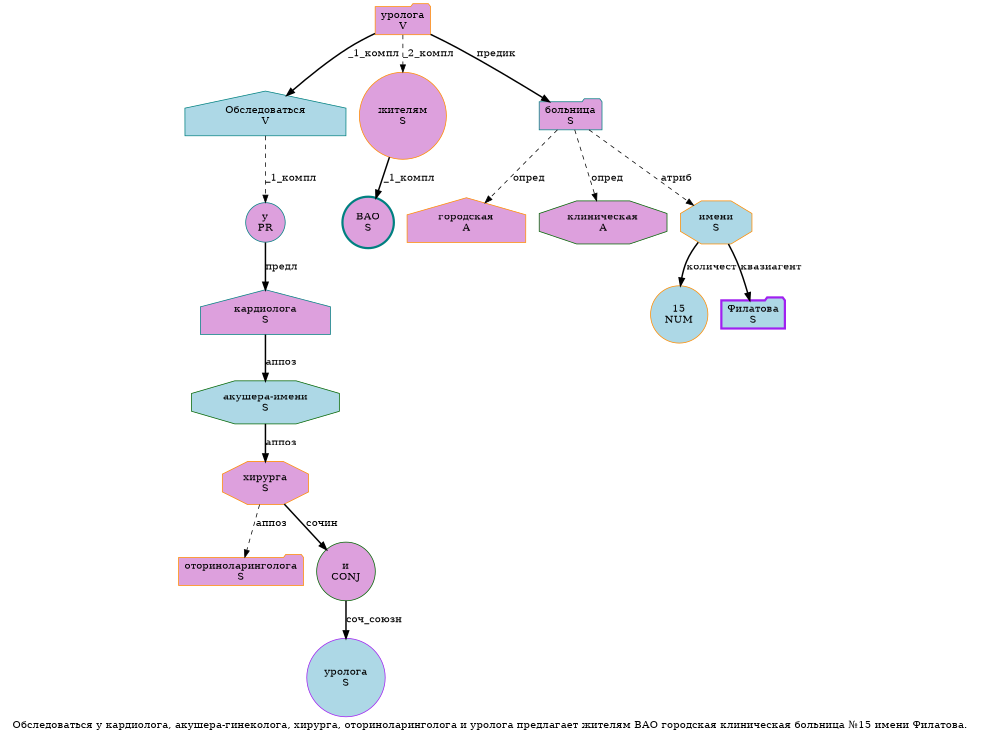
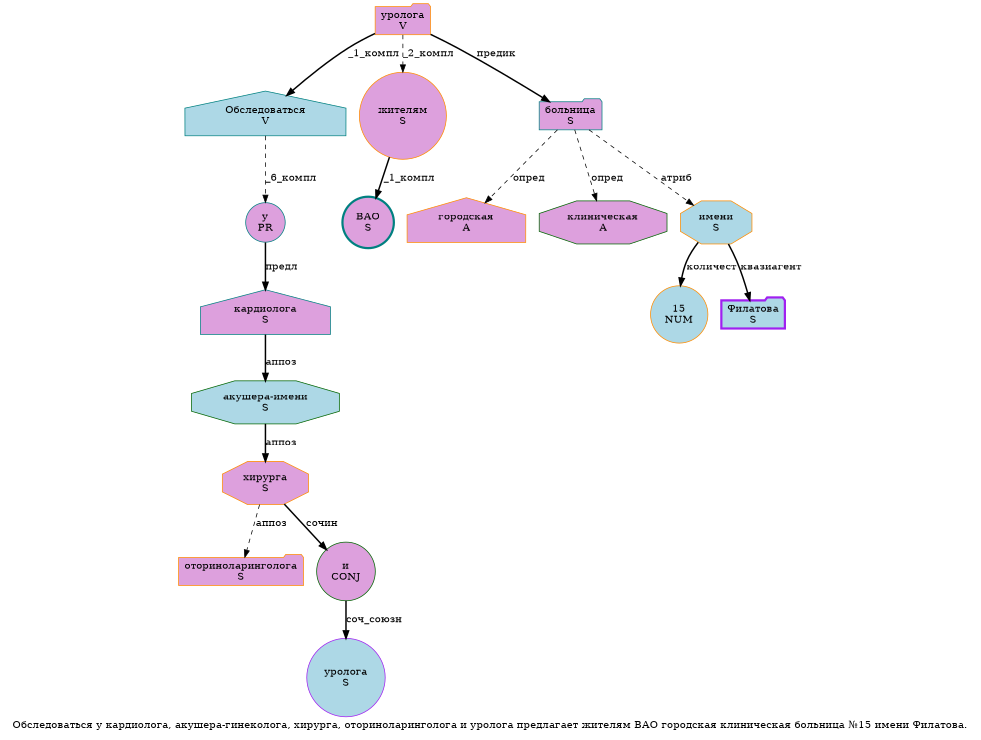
edge "Обследоваться V" -> "у PR": label "_1_компл" -> "_6_компл"
